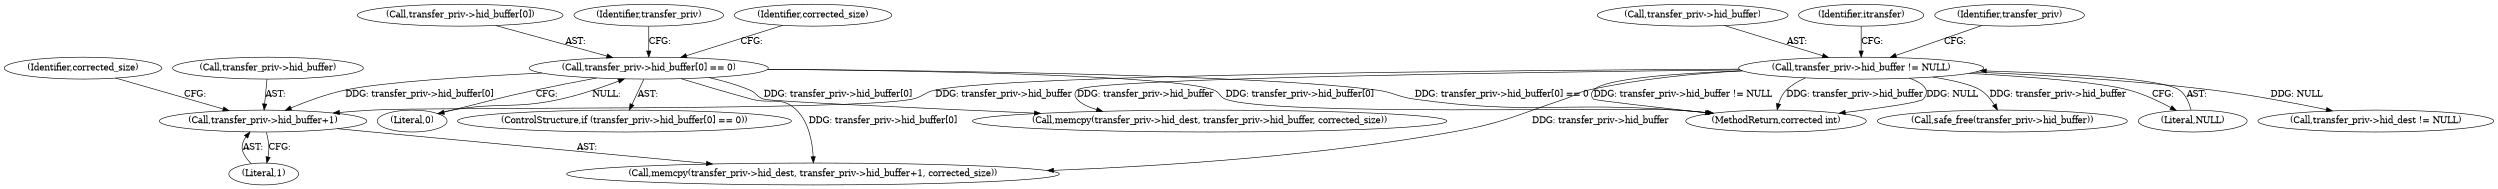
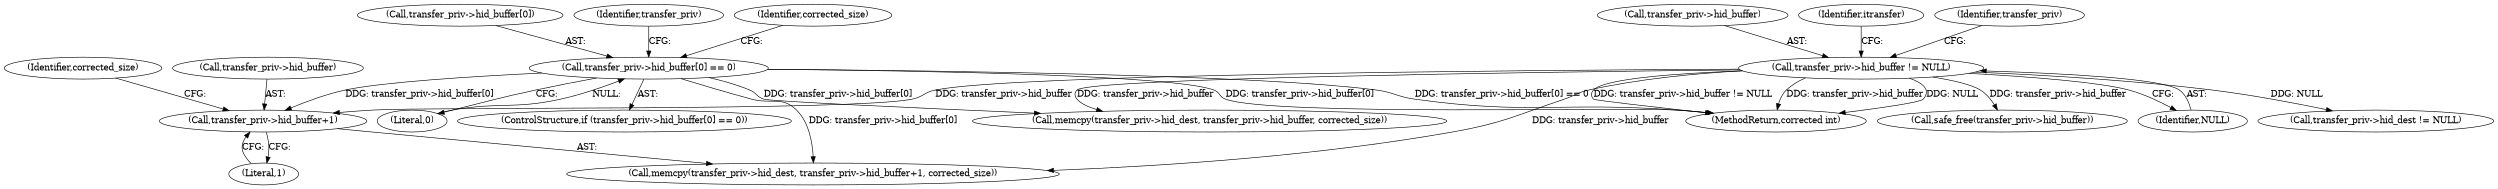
node "(Literal,NULL)": label "(Literal,NULL)" -> "(Identifier,NULL)"
edge "(Literal,1)" -> "(Call,transfer_priv->hid_buffer+1)": label "AST: " -> "CFG: "
